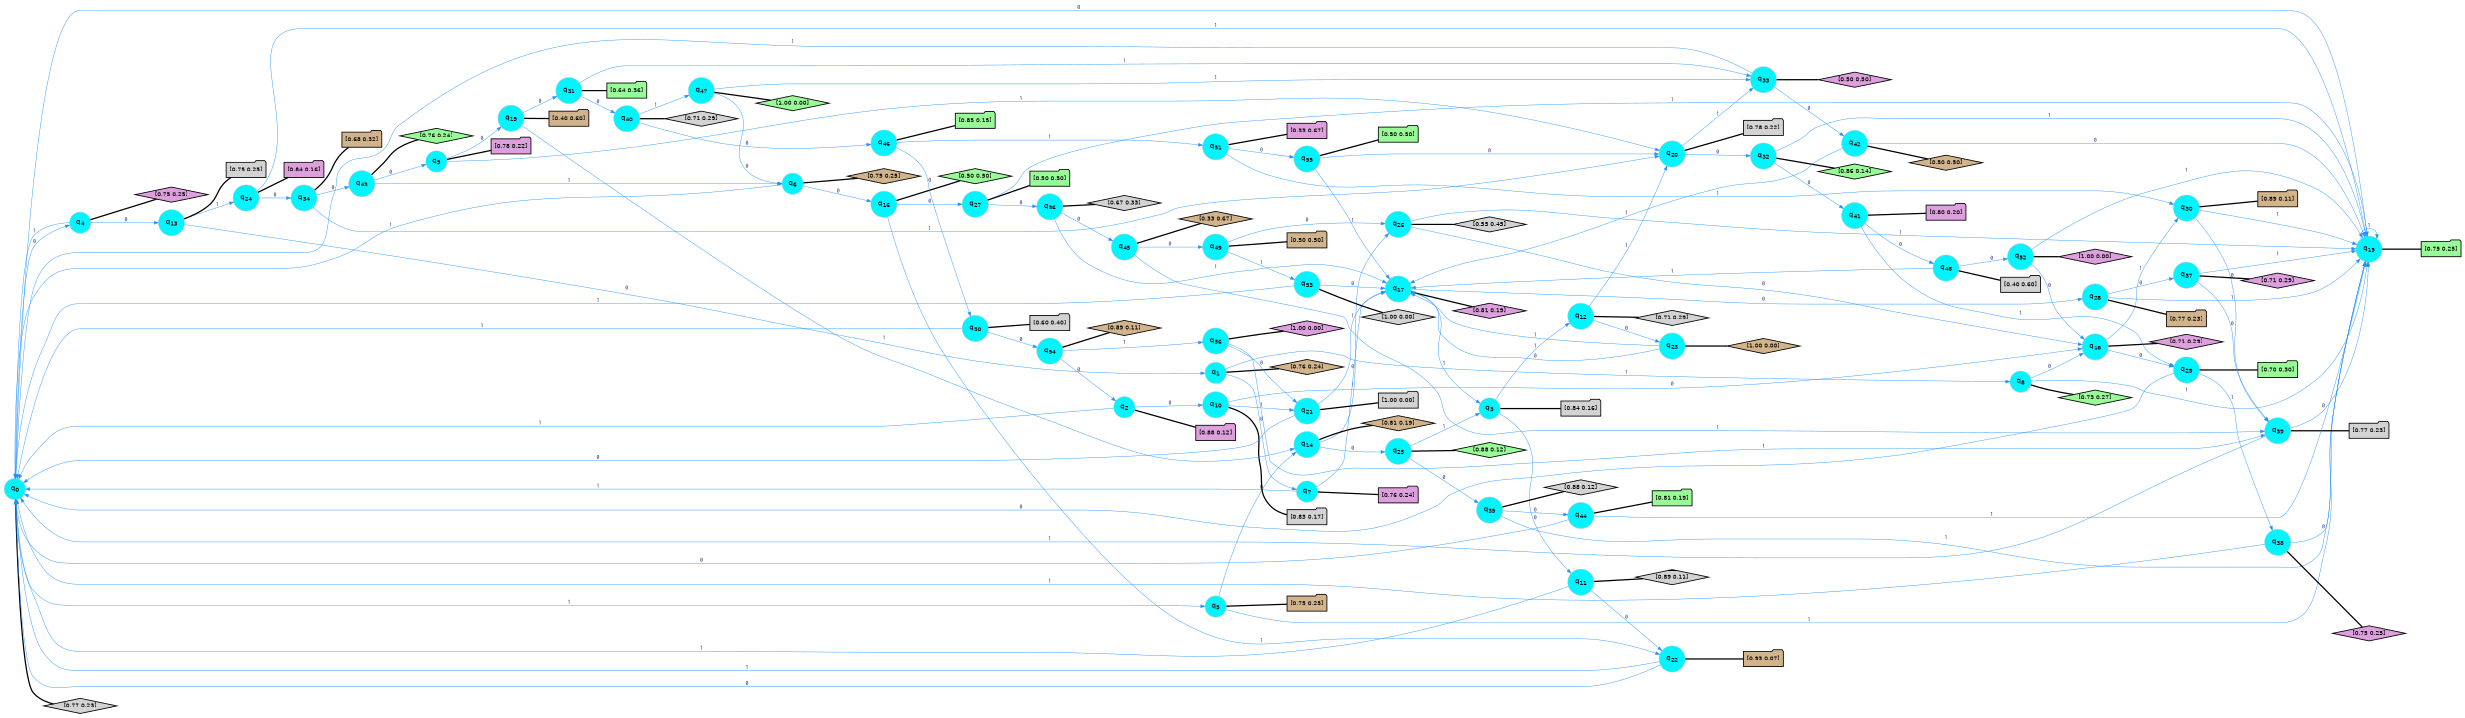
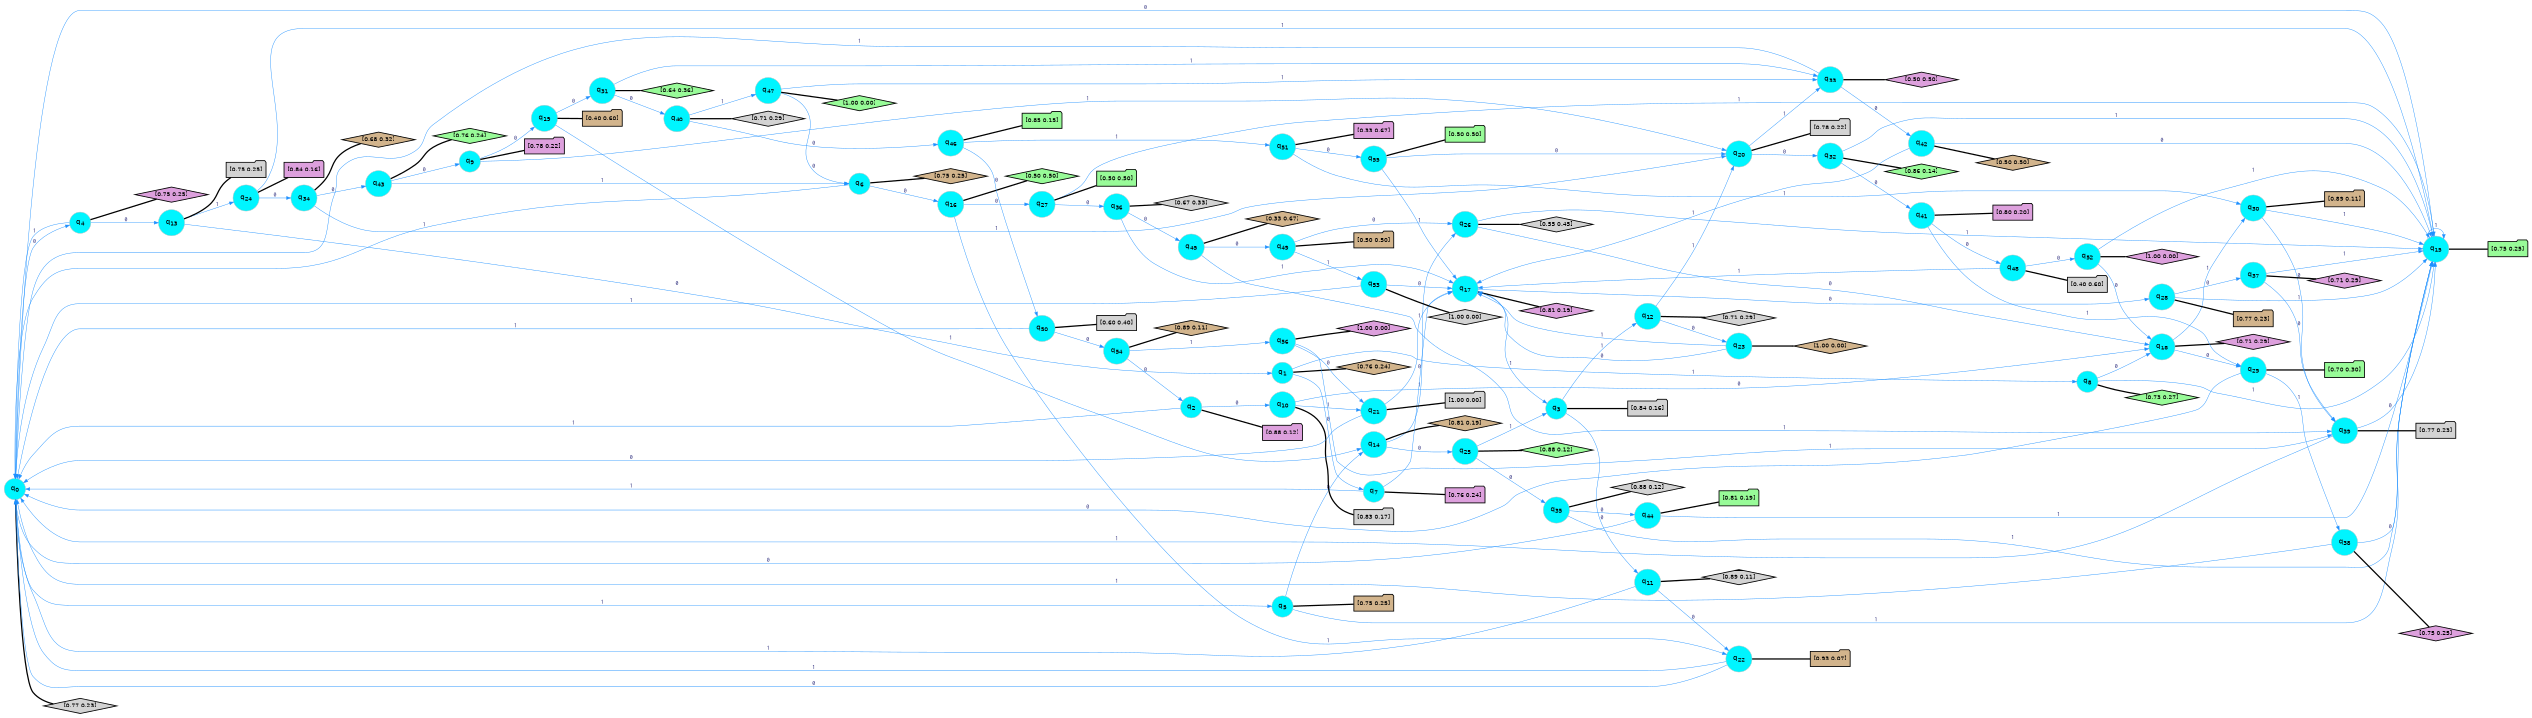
node "[0.64 0.36]": shape folder -> diamond
node "[0.68 0.32]": shape folder -> diamond
